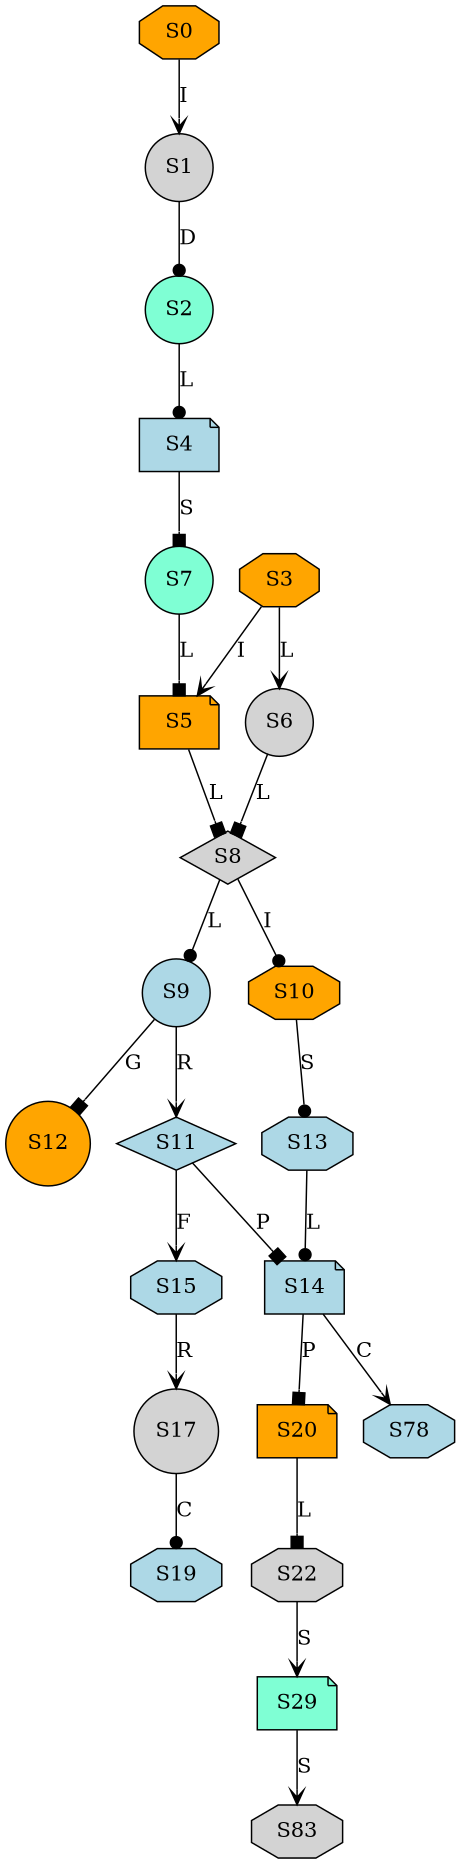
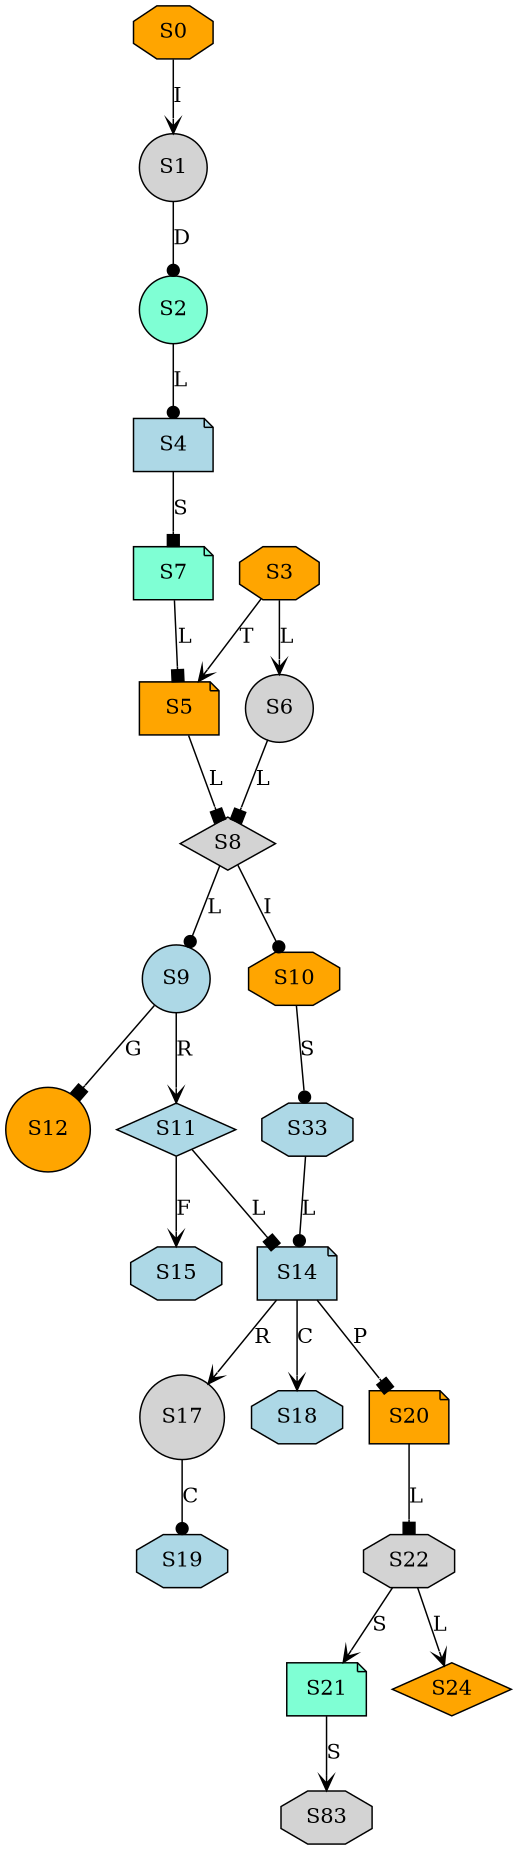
node "S7": shape circle -> note
edge "S3" -> "S5": label "I" -> "T"
node "S13": label "S13" -> "S33"
edge "S11" -> "S14": label "P" -> "L"
edge "S15" -> "S17": now "S14" -> "S17"
node "S78": label "S78" -> "S18"
node "S24": added
node "S29": label "S29" -> "S21"
